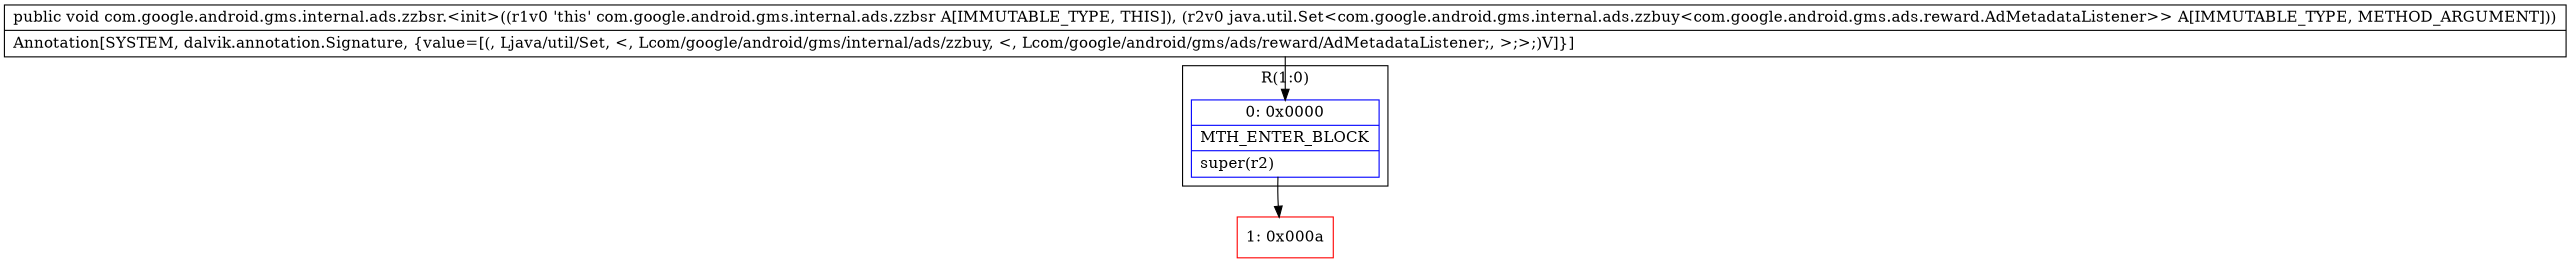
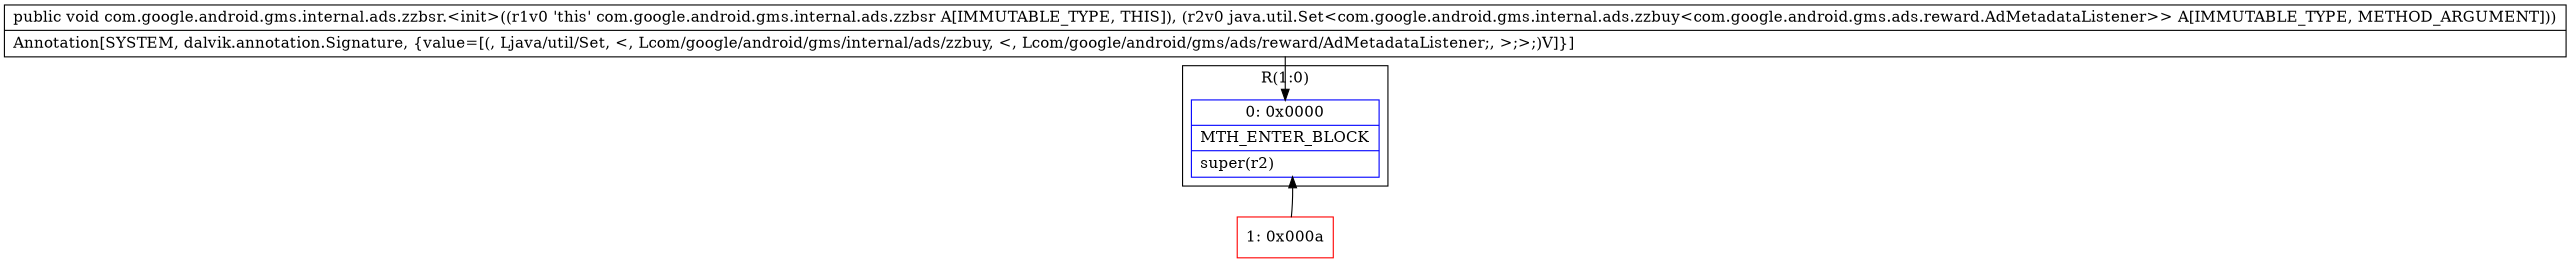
edge "0: 0x0000" -> "1: 0x000a": reversed
